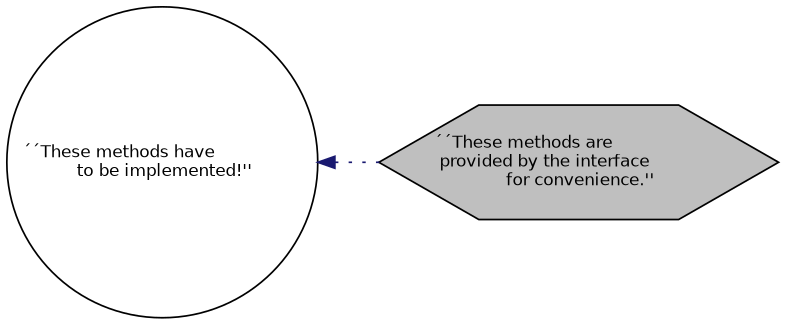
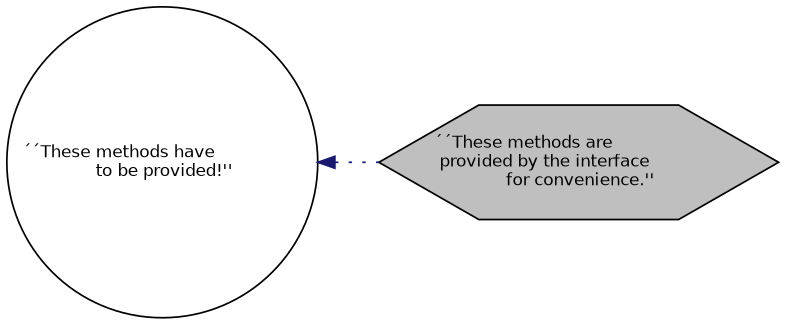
node "´´These methods have to be implemented!''": label "´´These methods have to be implemented!''" -> "´´These methods have to be provided!''"
